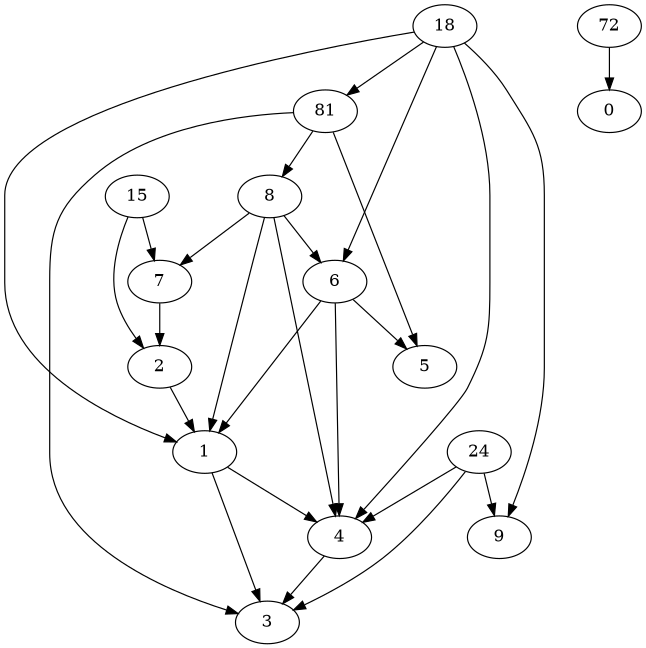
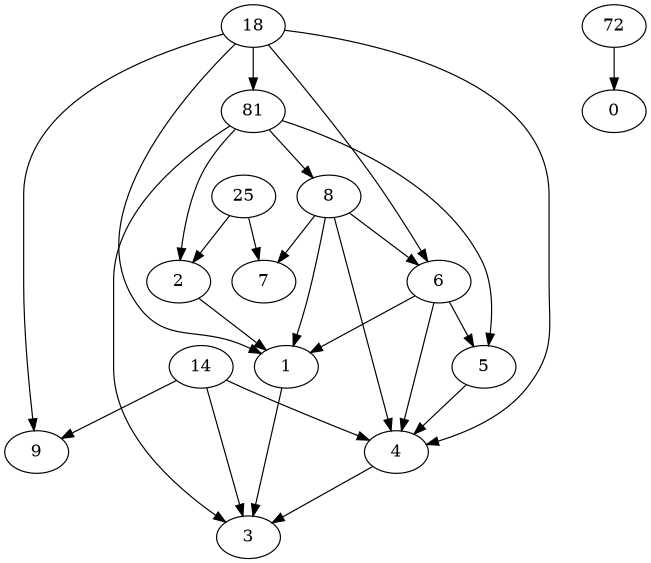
node "15": label "15" -> "25"
edge "7" -> "2": now "81" -> "2"
node "24": label "24" -> "14"
edge "1" -> "4": now "5" -> "4"
